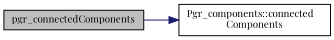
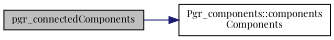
node "Pgr_components::connected Components": label "Pgr_components::connected Components" -> "Pgr_components::components Components"
